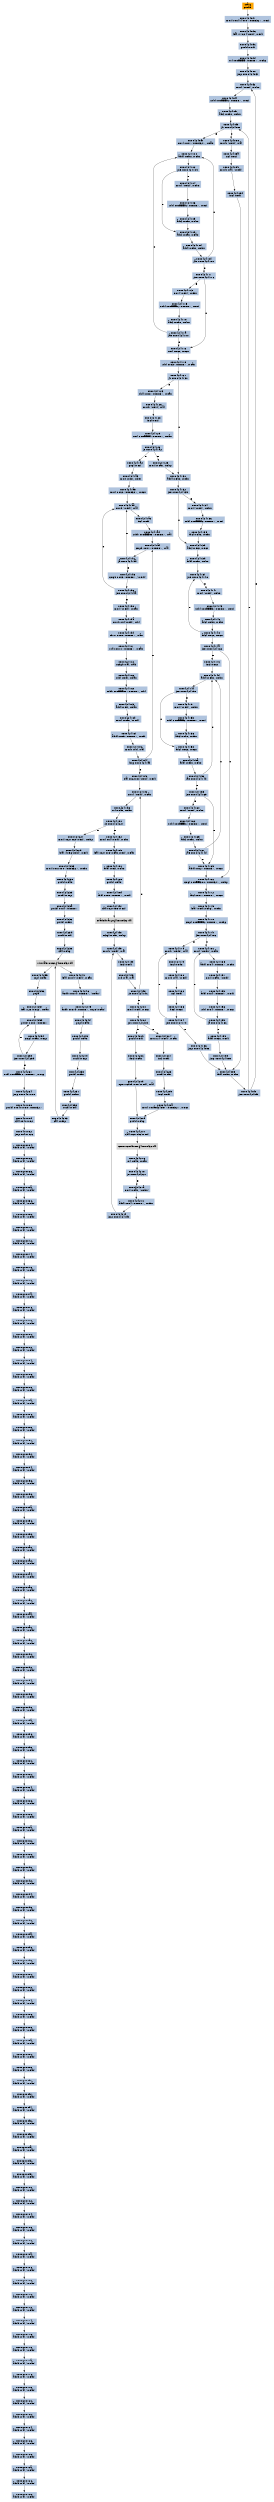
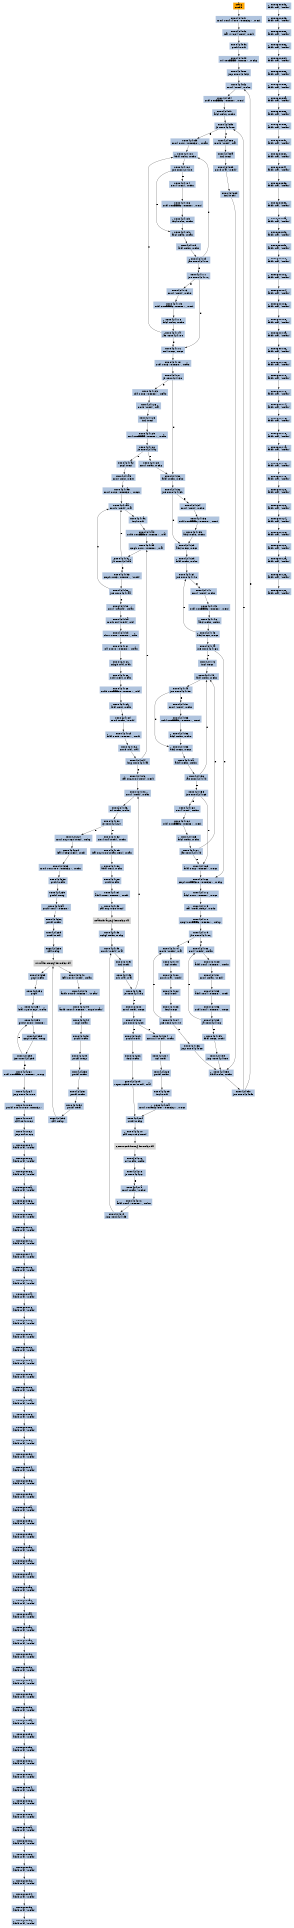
node "0x004241b8 movl (%edi), %eax": label "0x004241b8 movl (%edi), %eax" -> "0x004241b8 movl (%andb), %eax"
node "0x000000da addb %al, (%eax)": removed
